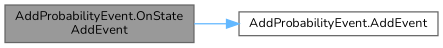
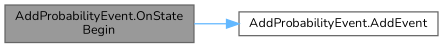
node "AddProbabilityEvent.OnState AddEvent": label "AddProbabilityEvent.OnState AddEvent" -> "AddProbabilityEvent.OnState Begin"
